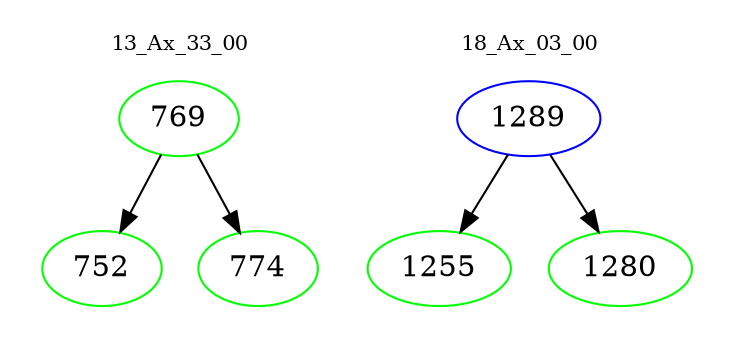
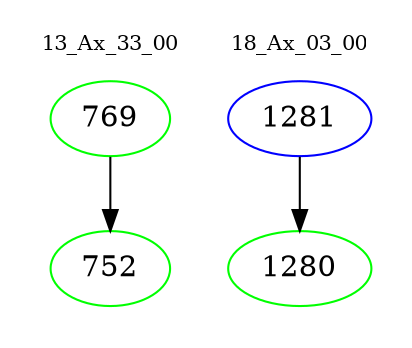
node "1289": label "1289" -> "1281"
node "774": removed
node "1255": removed
